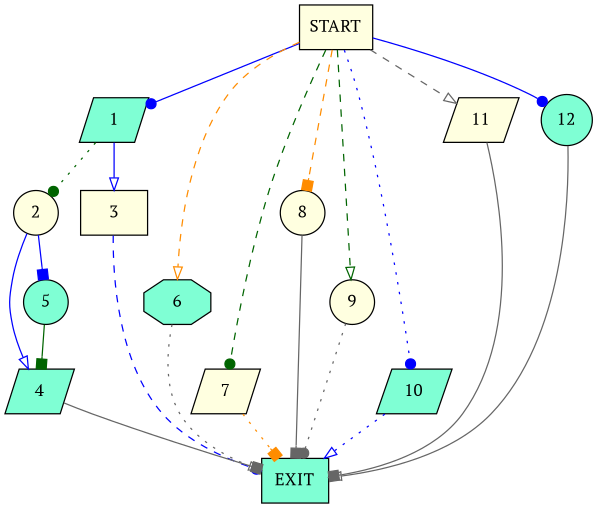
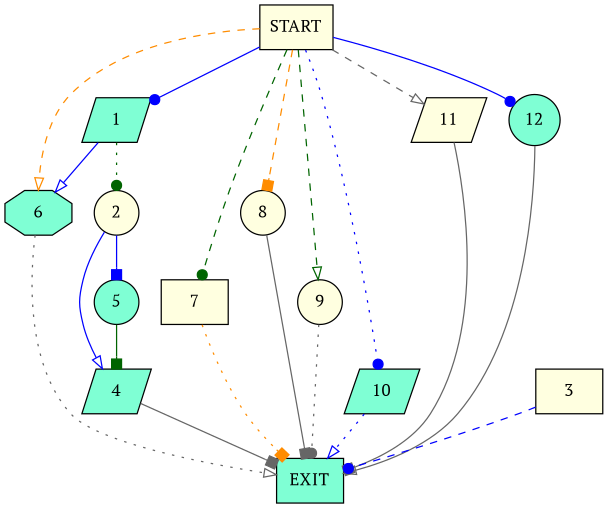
edge "1" -> "3": now "1" -> "6"
node "7": shape parallelogram -> box
